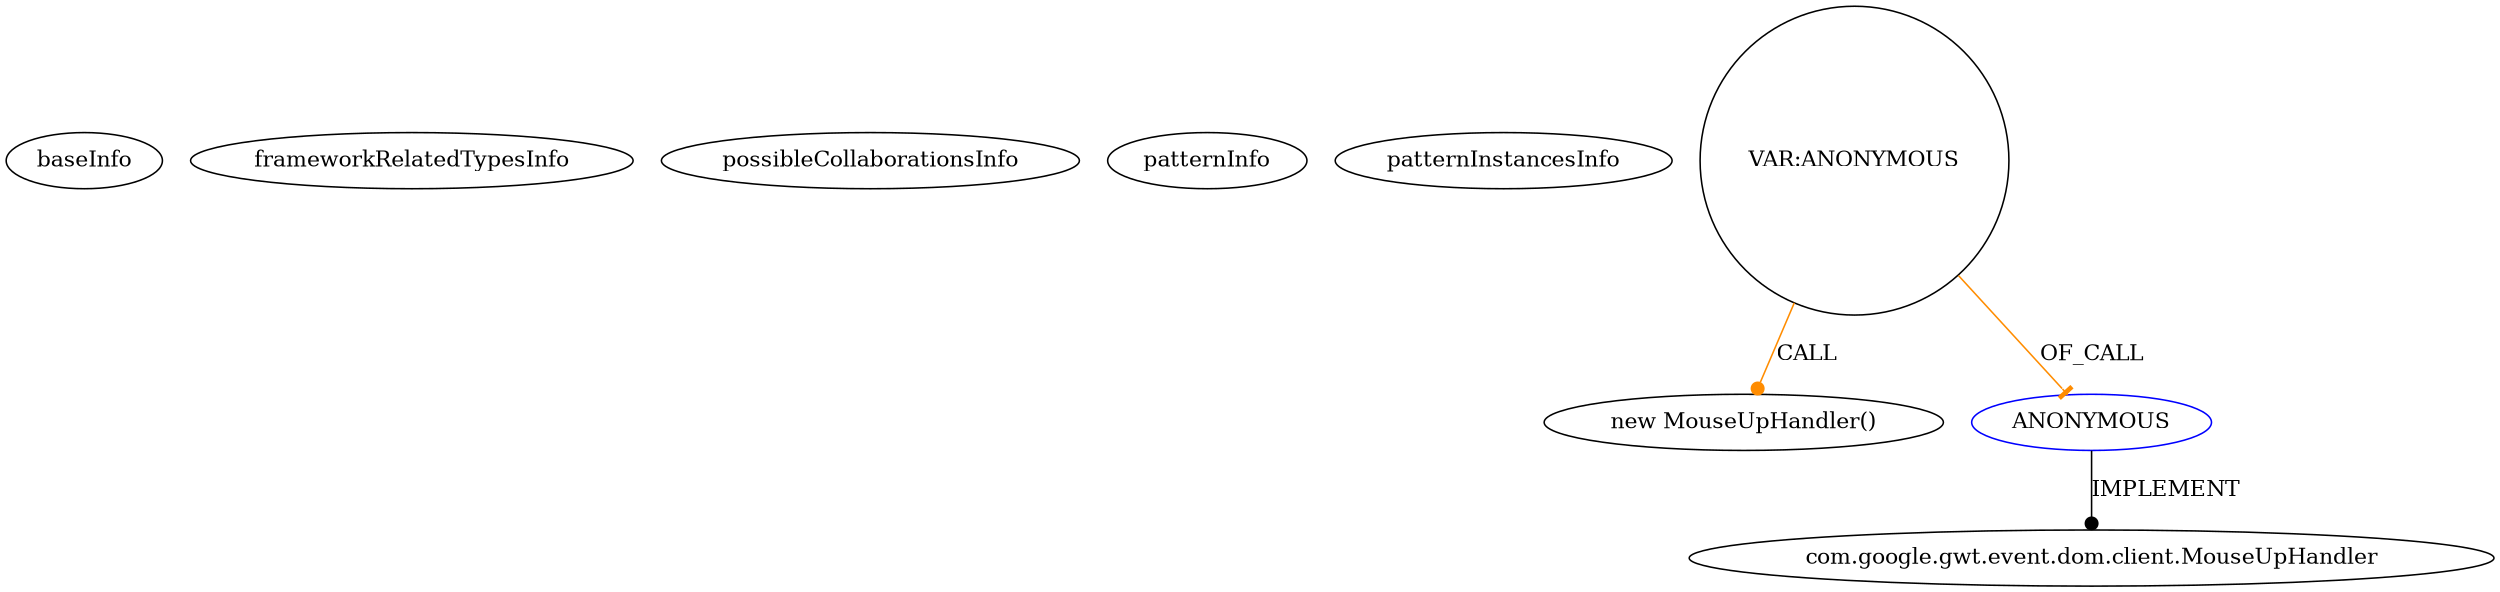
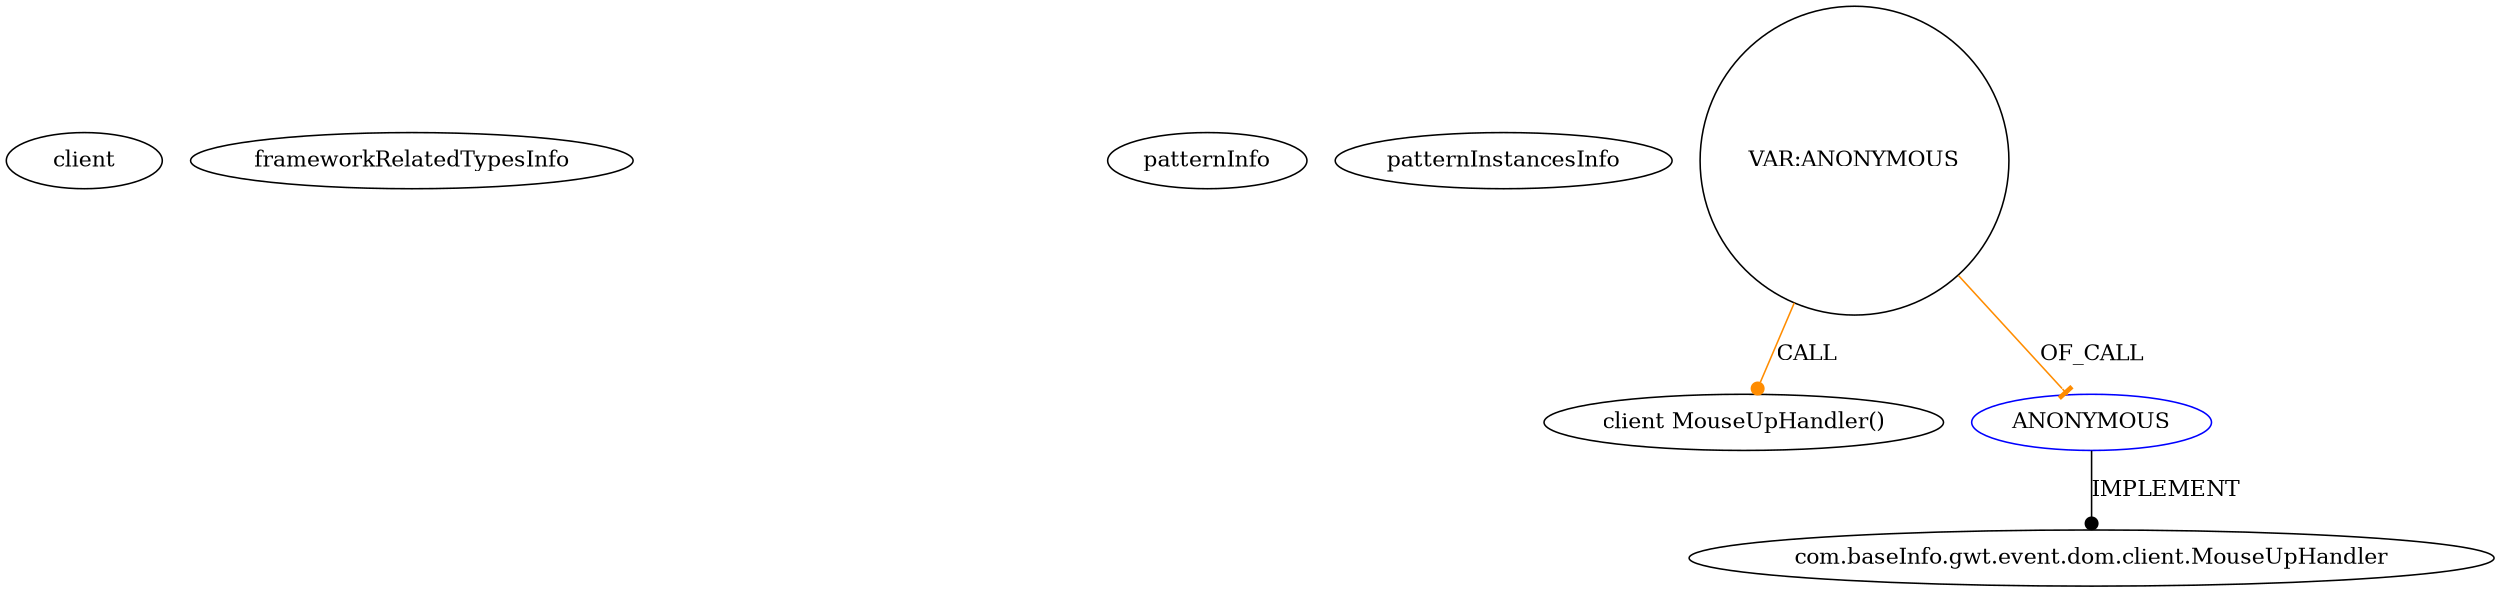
node "baseInfo": label "baseInfo" -> "client"
node "possibleCollaborationsInfo": removed
node "new MouseUpHandler()": label "new MouseUpHandler()" -> "client MouseUpHandler()"
node "com.google.gwt.event.dom.client.MouseUpHandler": label "com.google.gwt.event.dom.client.MouseUpHandler" -> "com.baseInfo.gwt.event.dom.client.MouseUpHandler"
